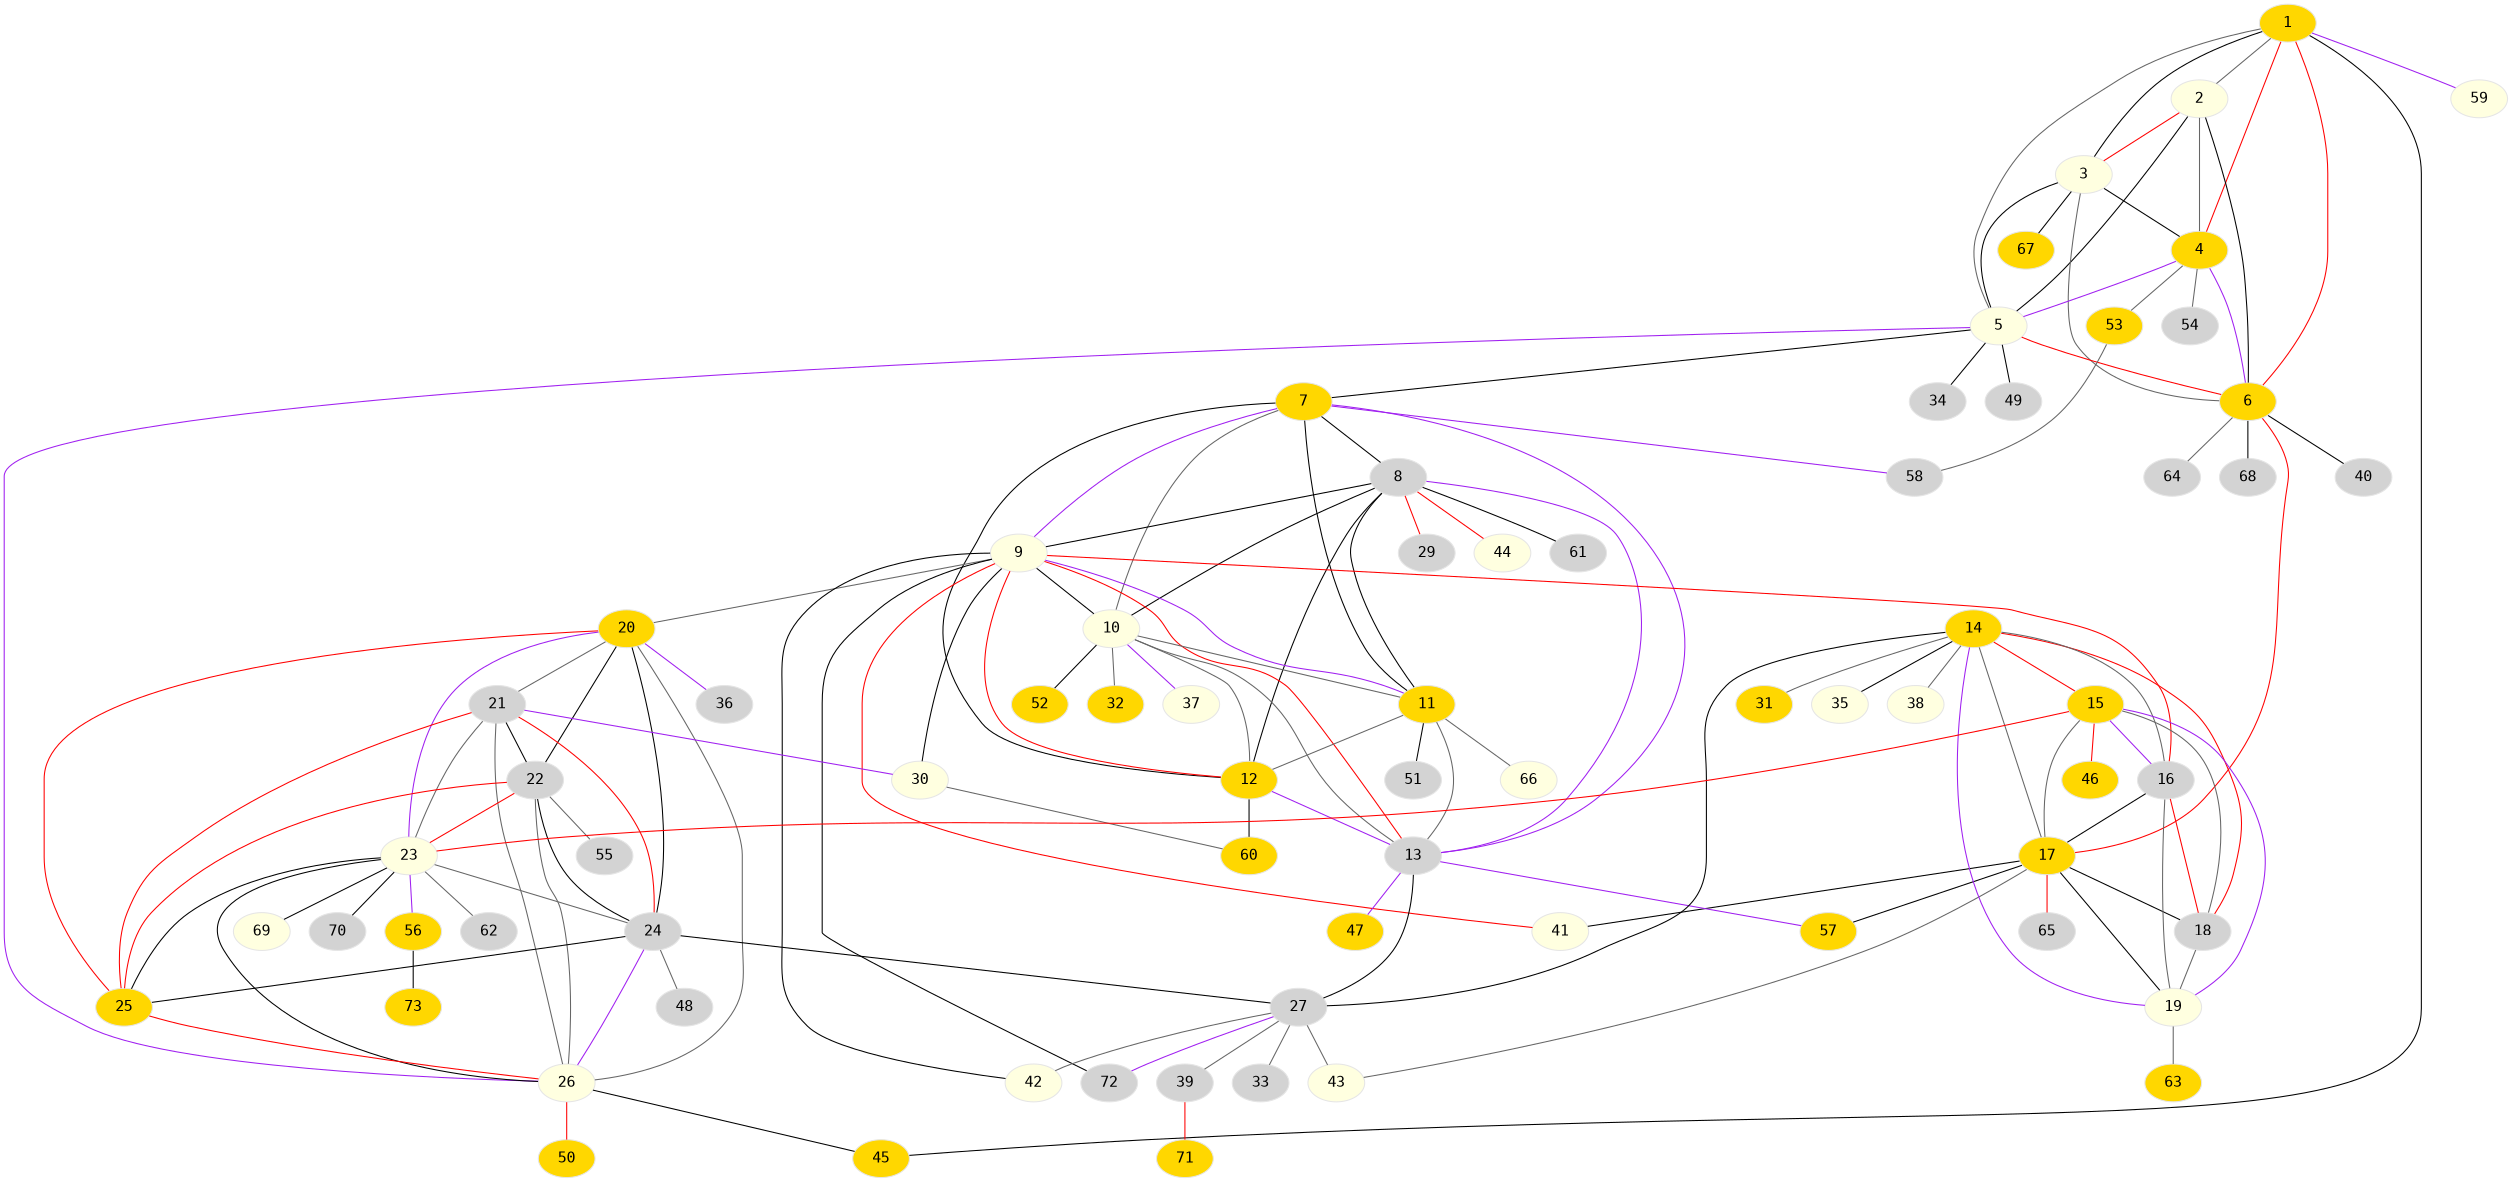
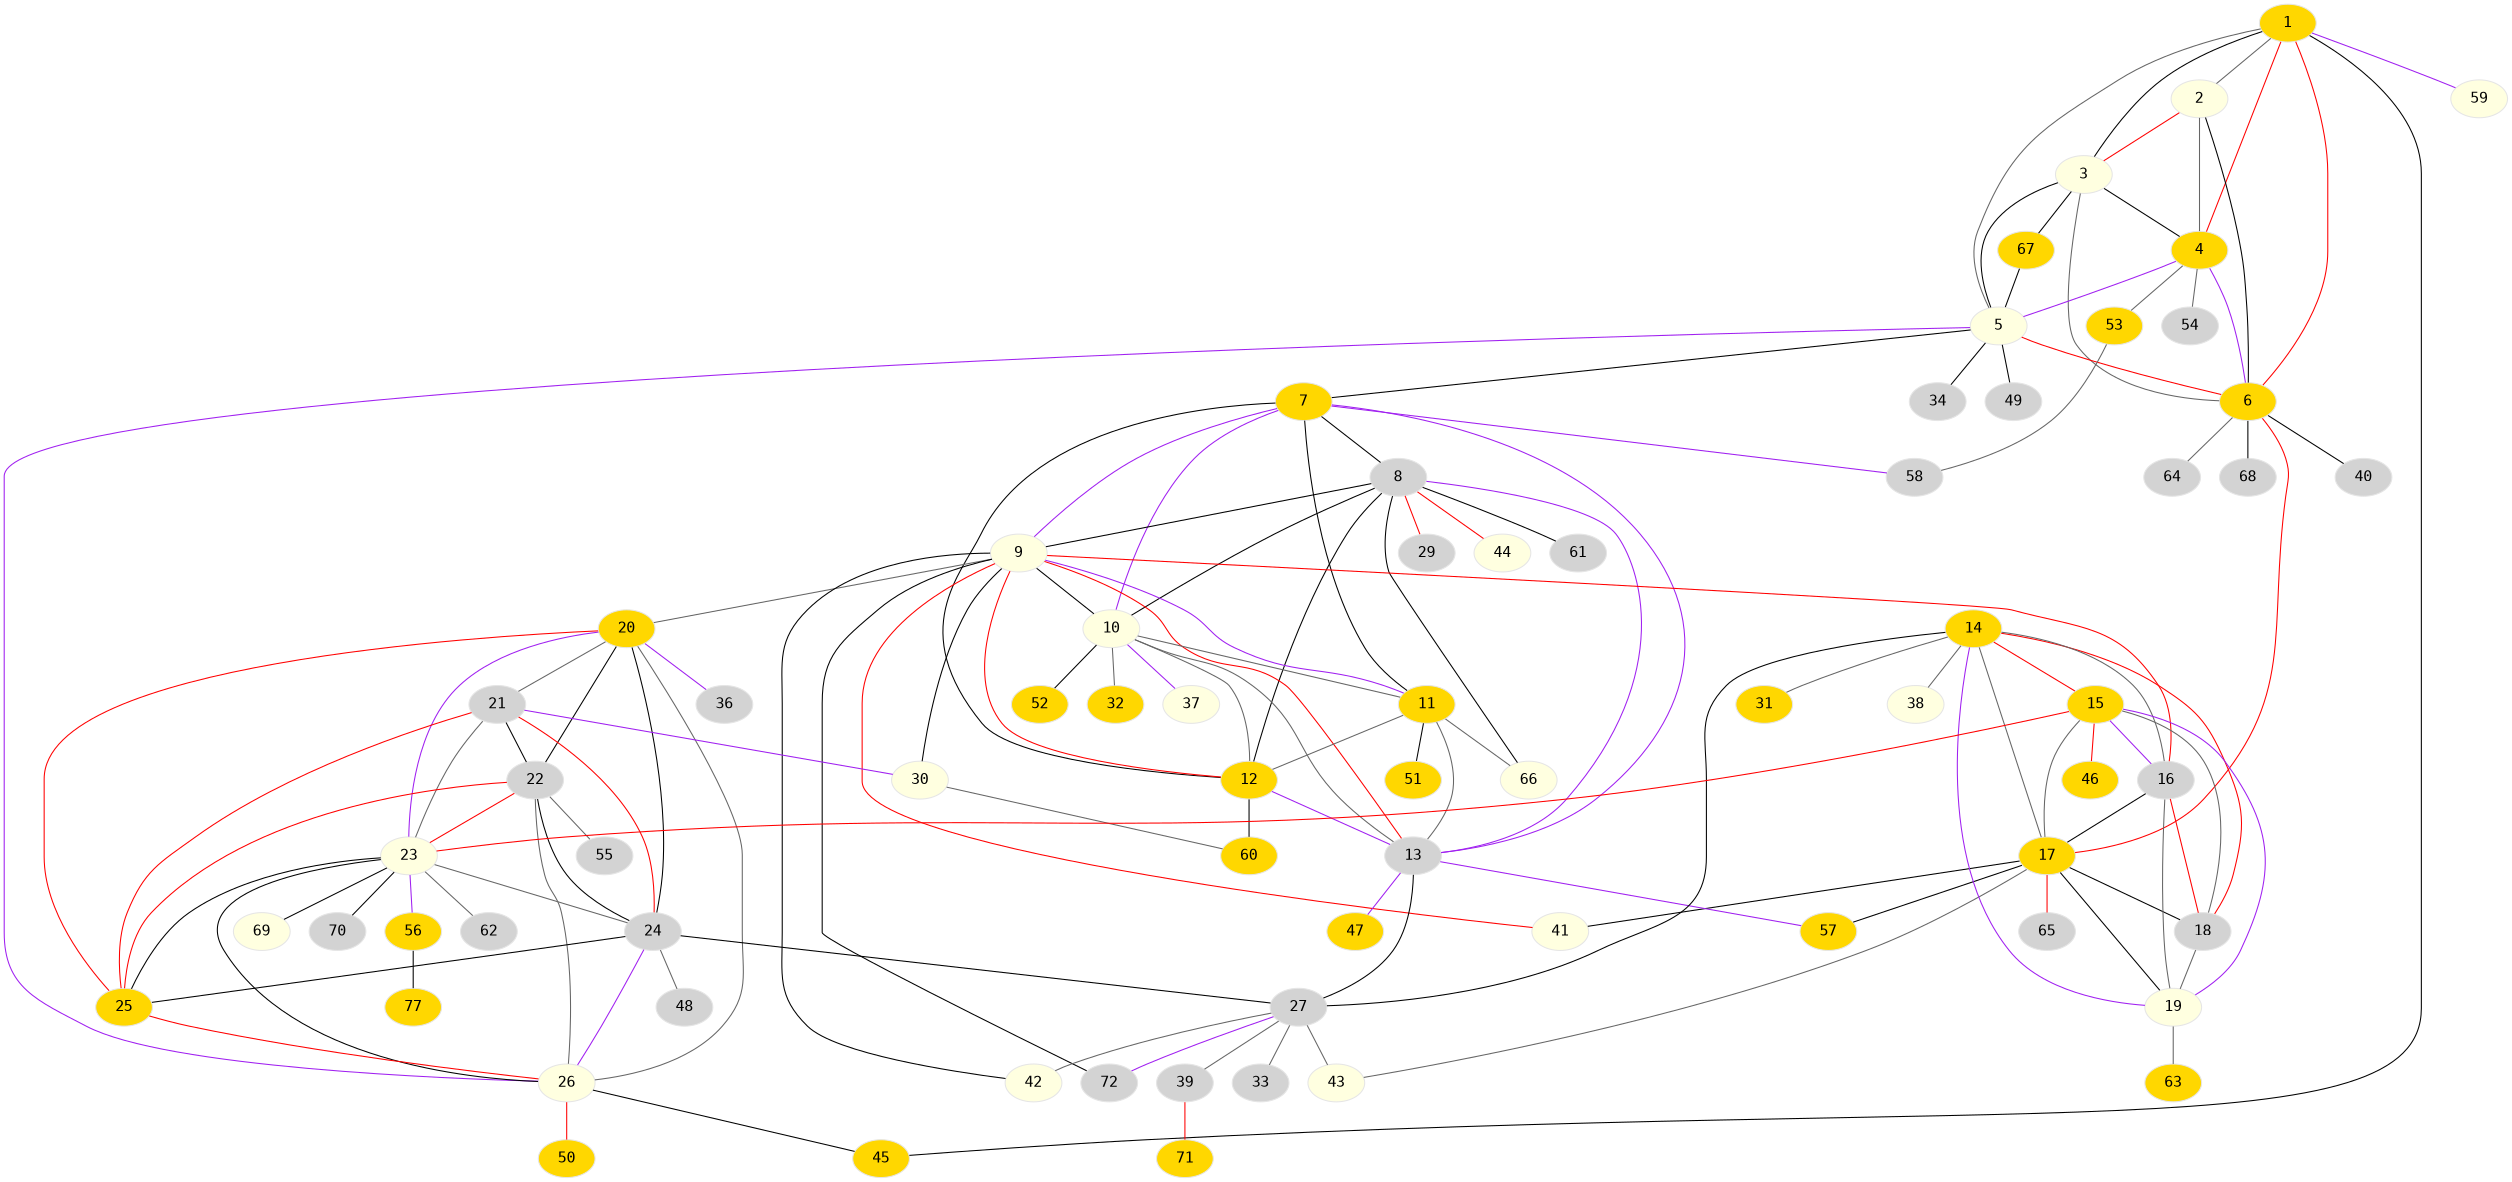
edge "2" -- "5": now "67" -- "5"
edge "7" -- "10": color gray40 -> purple
edge "8" -- "11": now "8" -- "66"
node "35": removed
node "51": fillcolor lightgrey -> gold
edge "21" -- "26": removed
node "73": label "73" -> "77"
